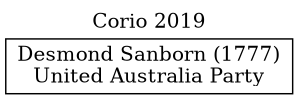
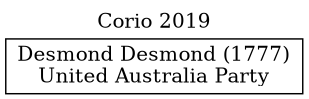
node "Desmond Sanborn (1777) United Australia Party": label "Desmond Sanborn (1777) United Australia Party" -> "Desmond Desmond (1777) United Australia Party"
